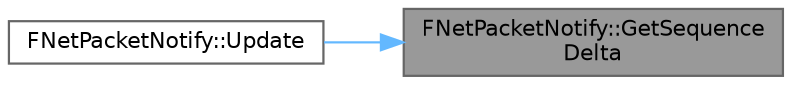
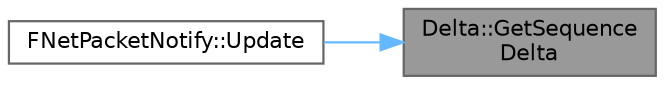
node "FNetPacketNotify::GetSequence Delta": label "FNetPacketNotify::GetSequence Delta" -> "Delta::GetSequence Delta"
